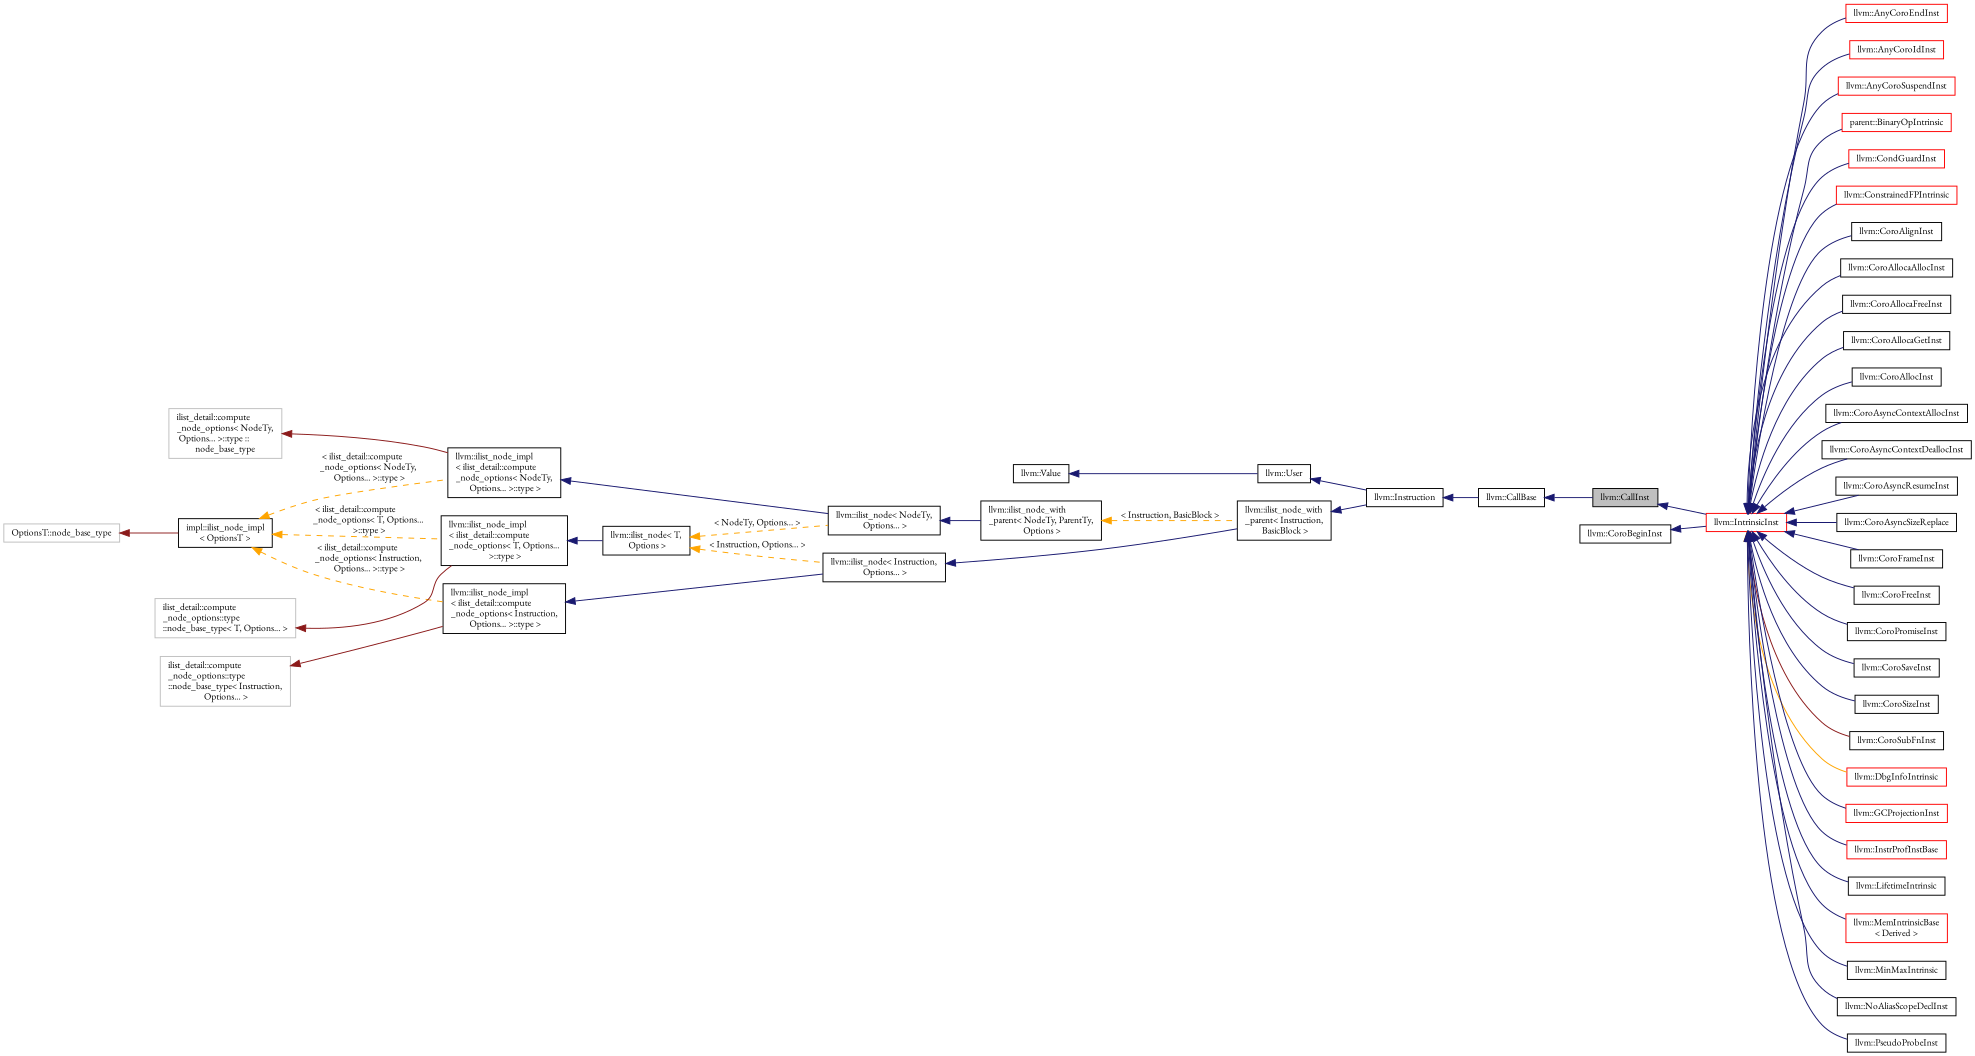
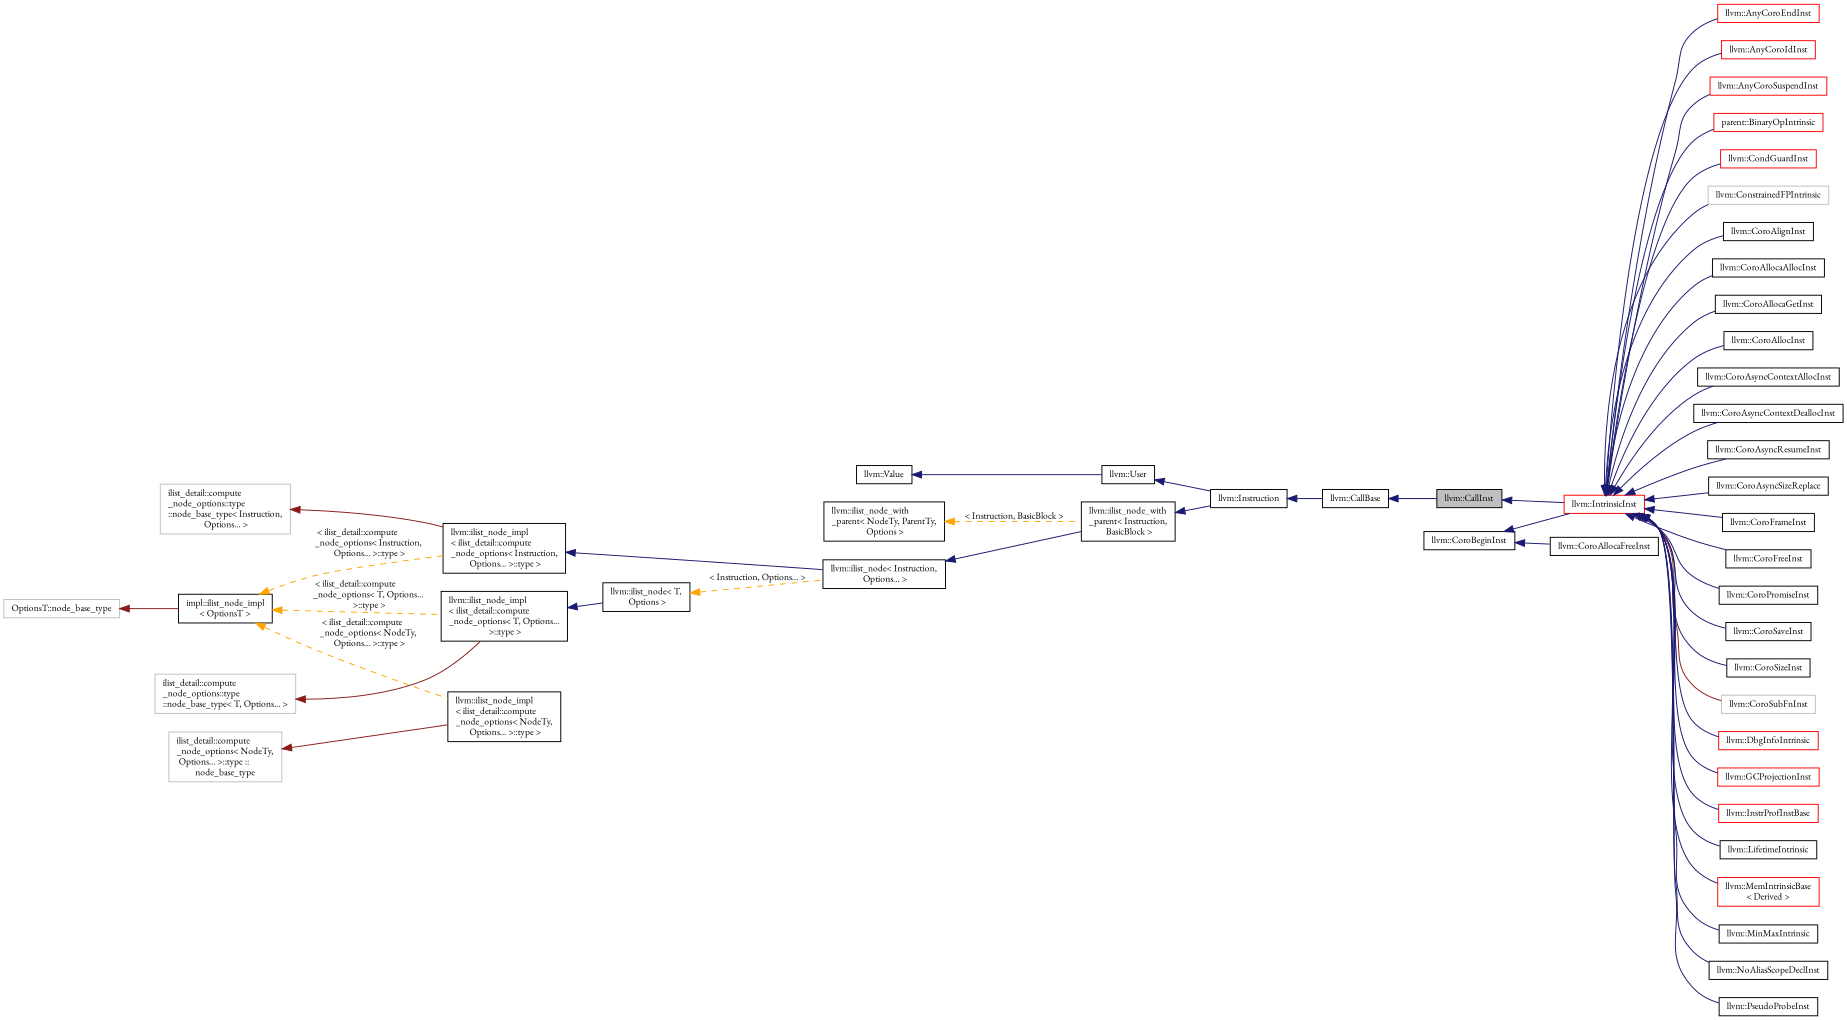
node "llvm::ConstrainedFPIntrinsic": color red -> grey75
edge "llvm::CoroAllocaFreeInst" -> "llvm::IntrinsicInst": now "llvm::CoroAllocaFreeInst" -> "llvm::CoroBeginInst"
node "llvm::ilist_node< NodeTy, Options... >": removed
edge "llvm::DbgInfoIntrinsic" -> "llvm::IntrinsicInst": color orange -> midnightblue
node "llvm::CoroSubFnInst": color black -> grey75
